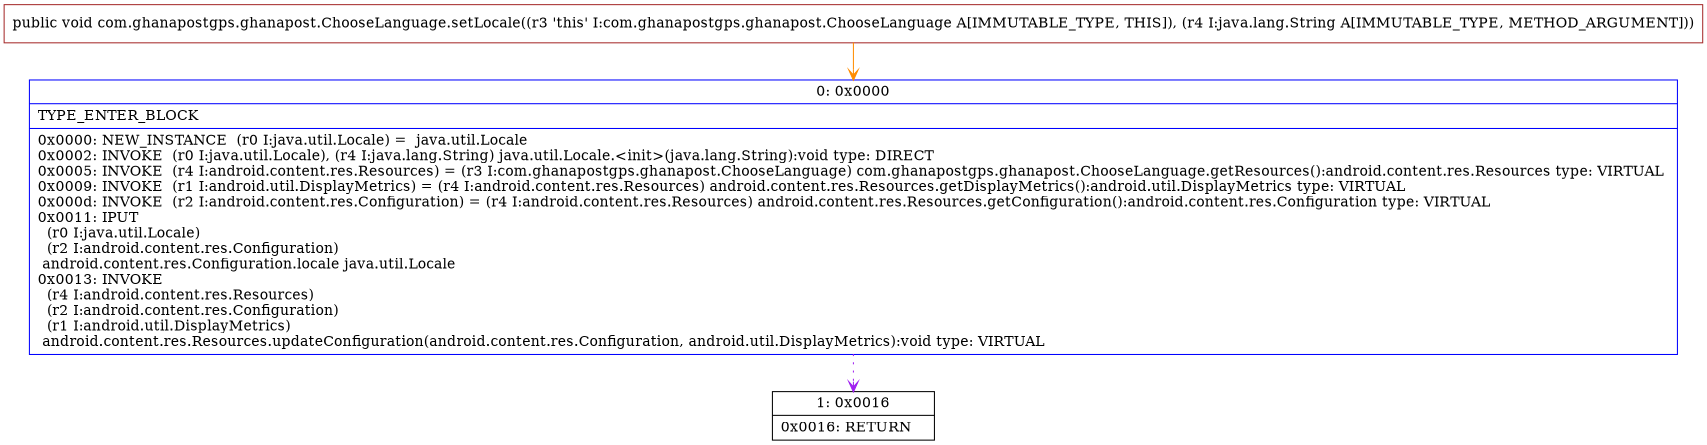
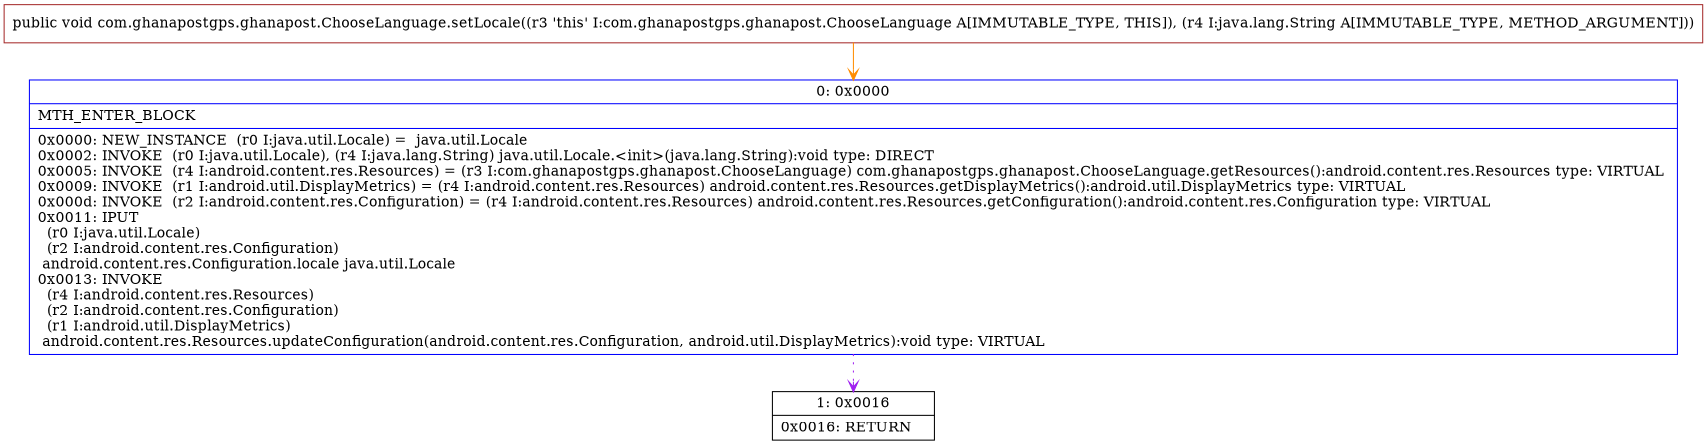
node "0: 0x0000": text "TYPE_ENTER_BLOCK" -> "MTH_ENTER_BLOCK"
